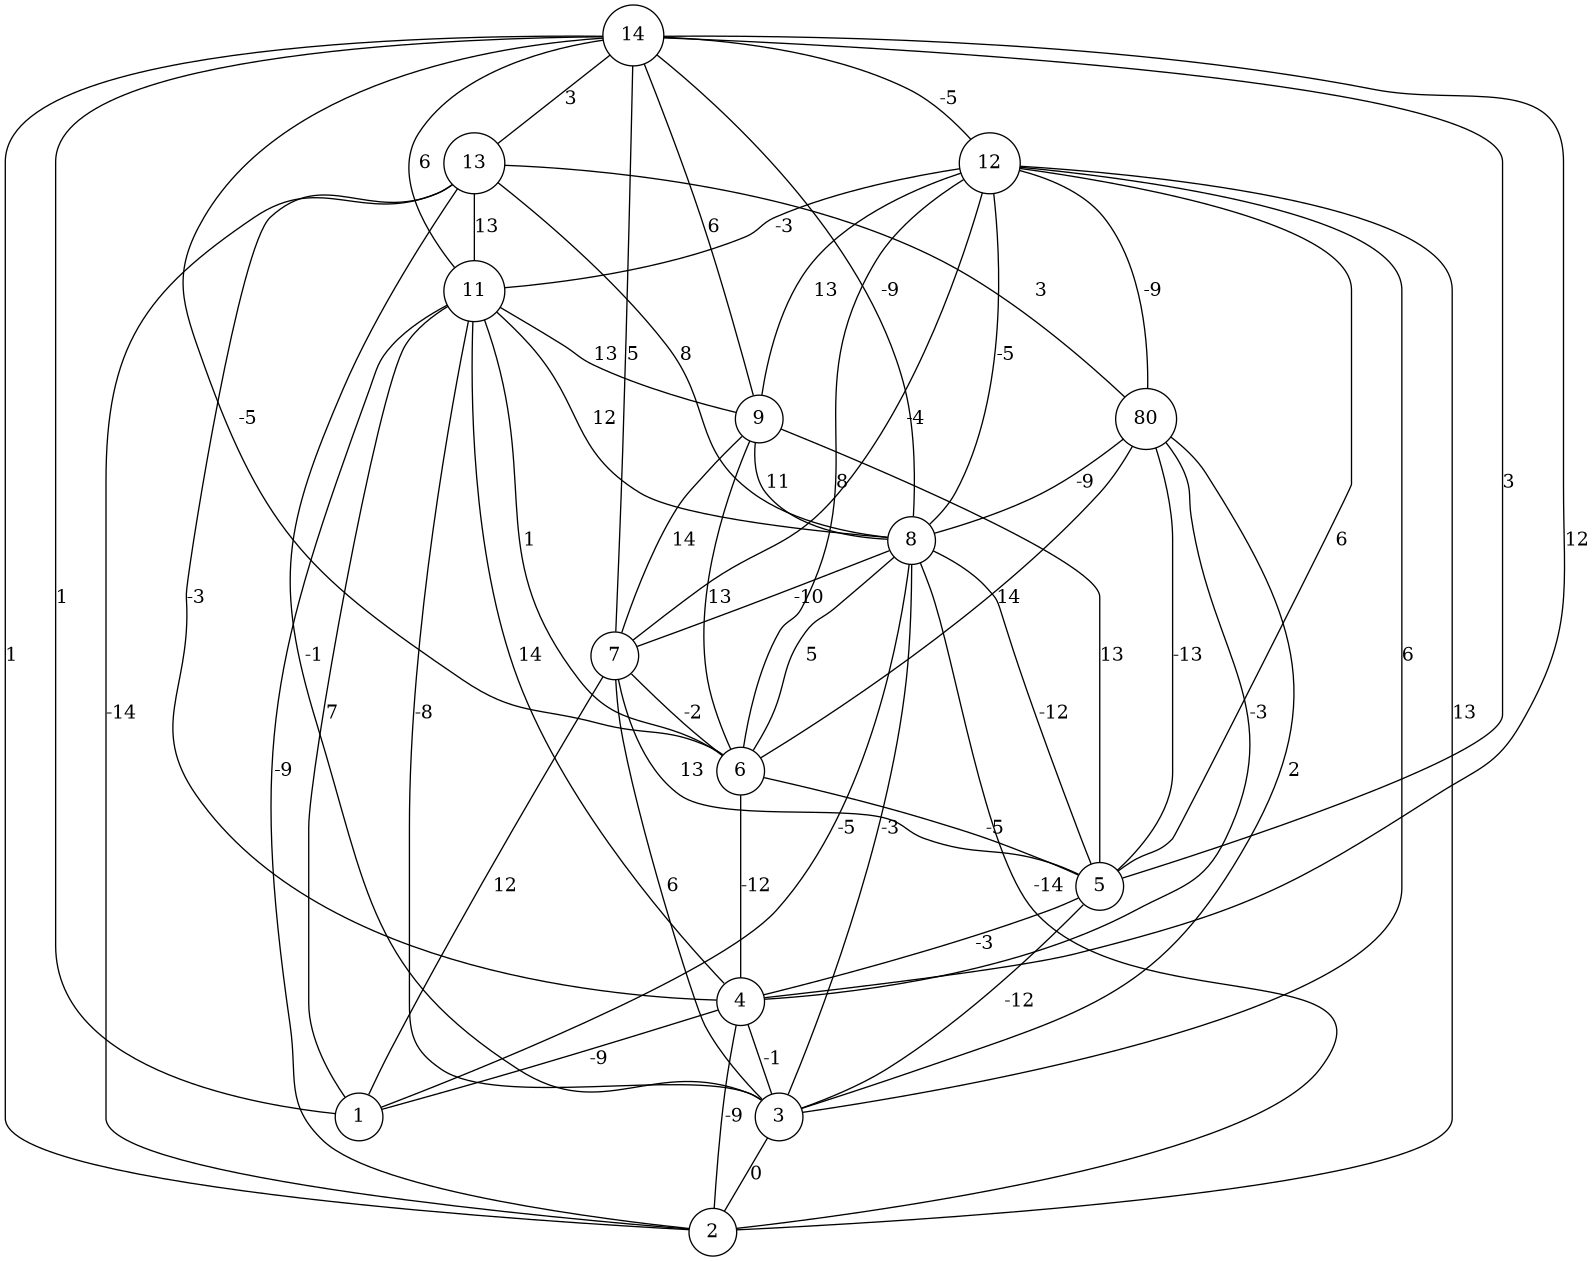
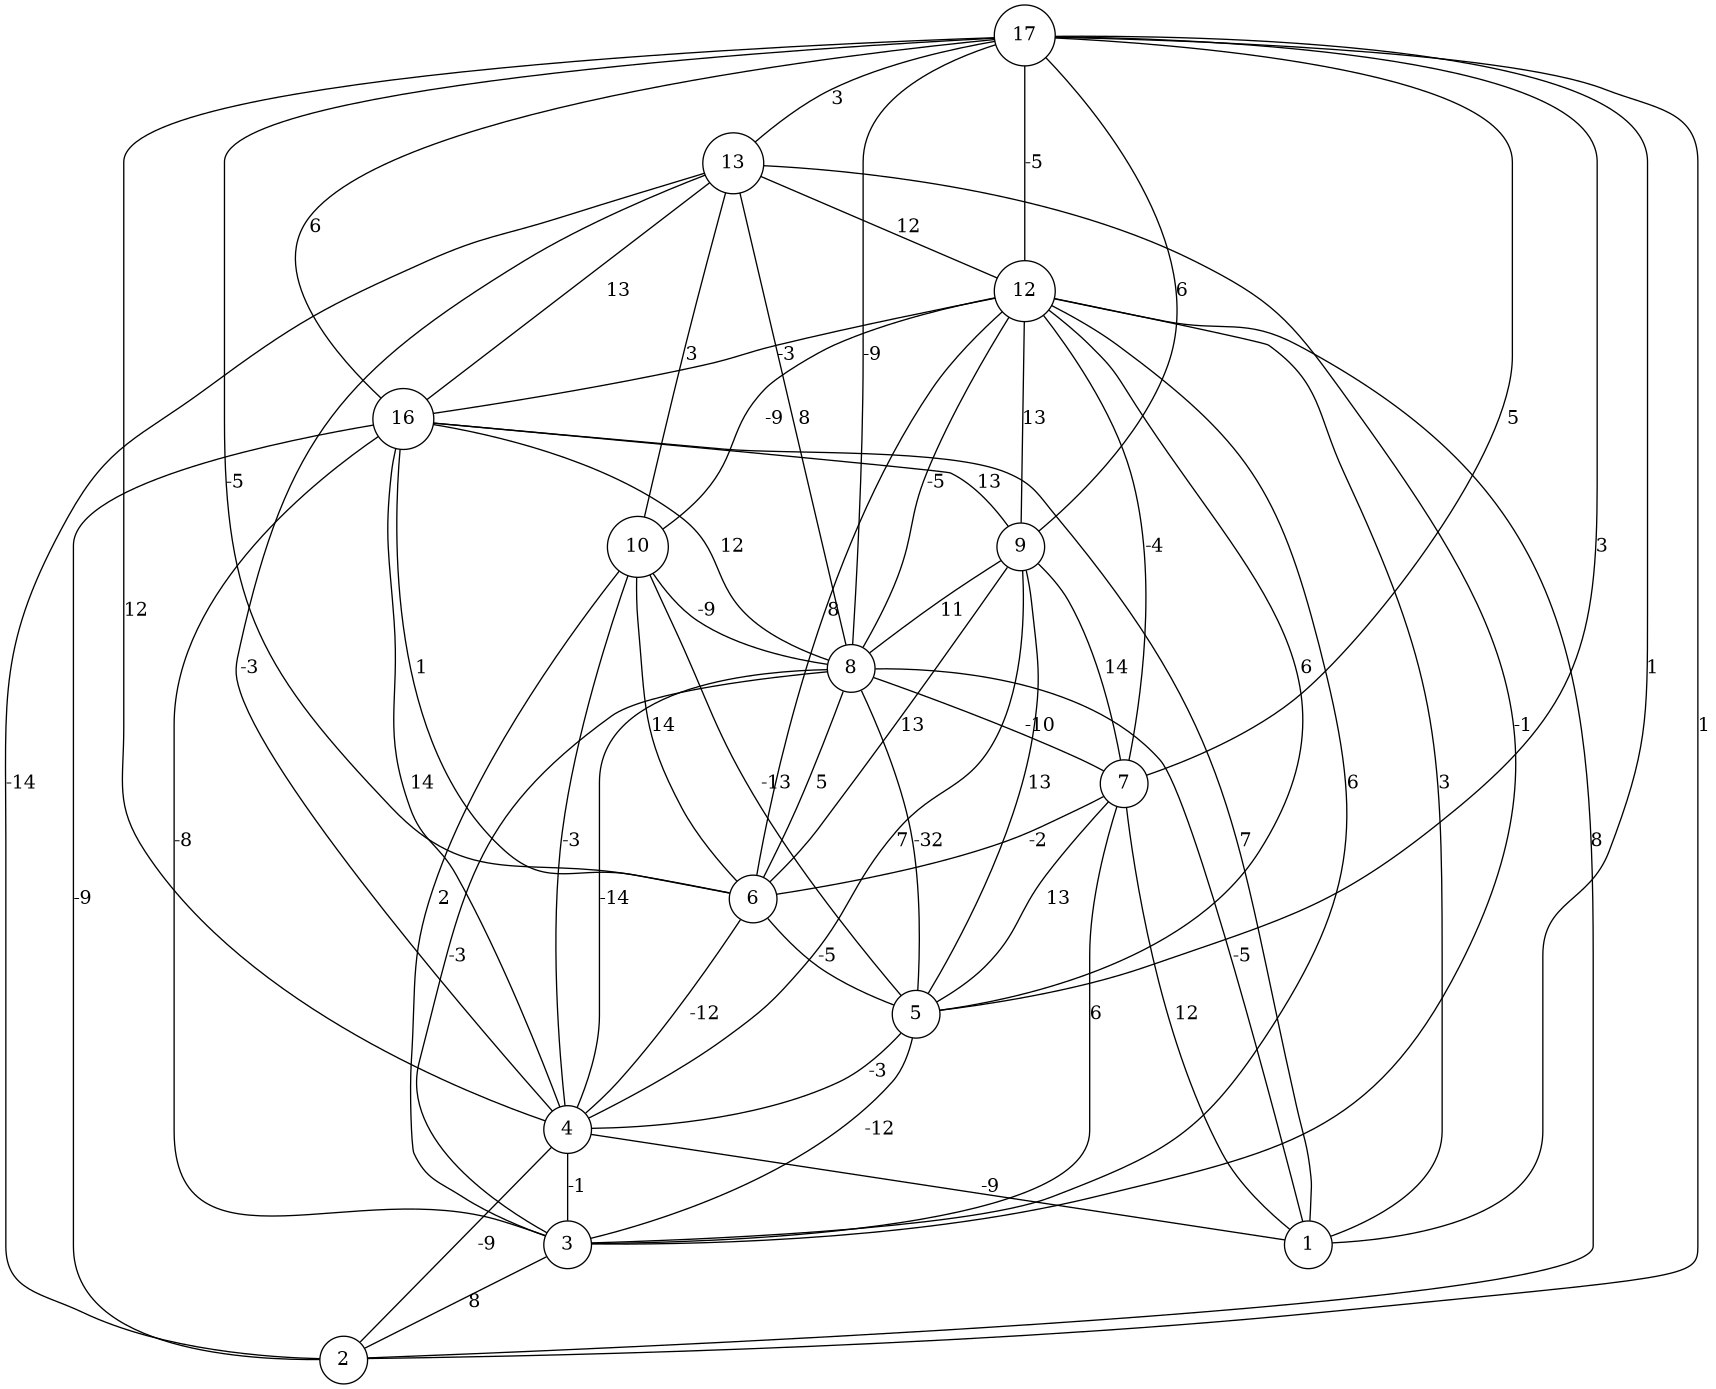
node "14": label "14" -> "17"
edge "13" -- "12": added, label "12"
node "11": label "11" -> "16"
node "80": label "80" -> "10"
edge "12" -- "1": added, label "3"
edge "8" -- "5": label "-12" -> "-32"
edge "12" -- "2": label "13" -> "8"
edge "9" -- "4": added, label "7"
edge "8" -- "2": now "8" -- "4"
edge "3" -- "2": label "0" -> "8"
